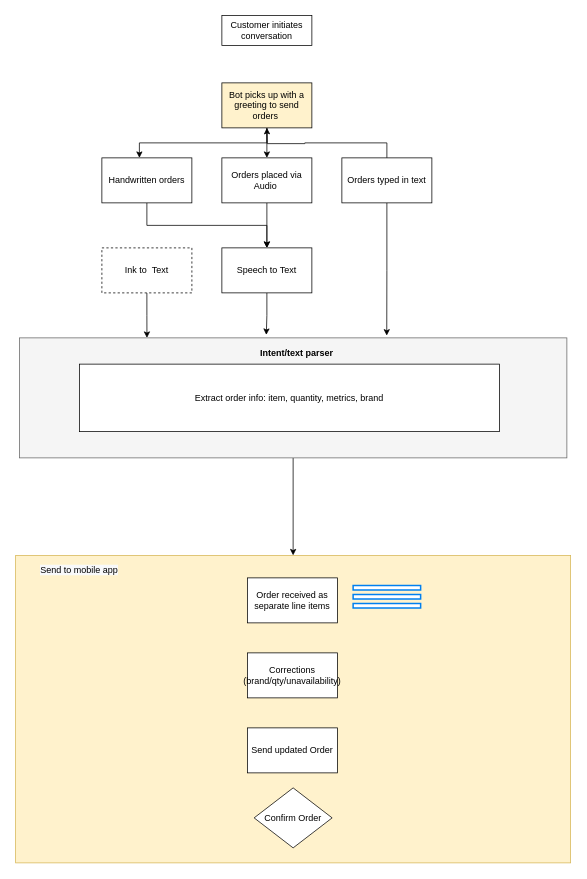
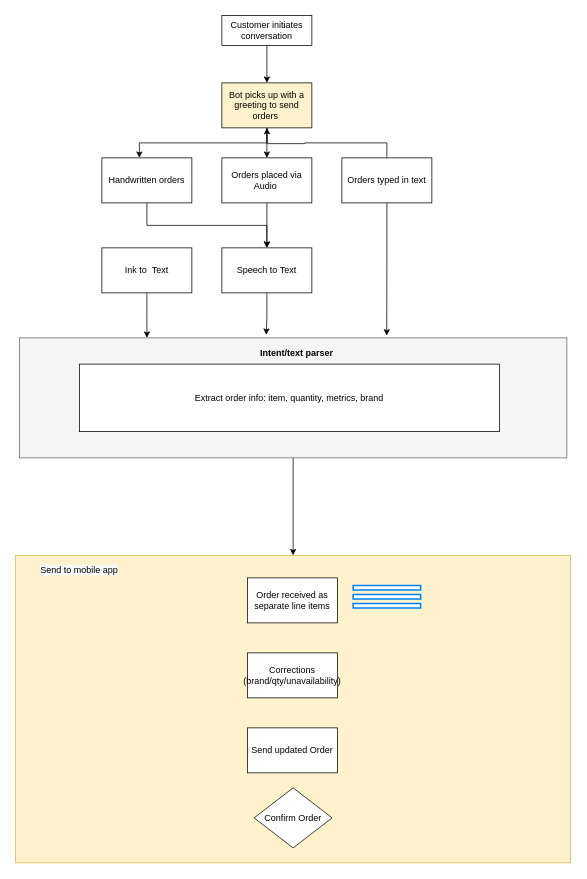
edge "Customer initiates conversation" -> "Bot picks up with a greeting to send orders": added
node "Ink to Text": style dashed -> solid
